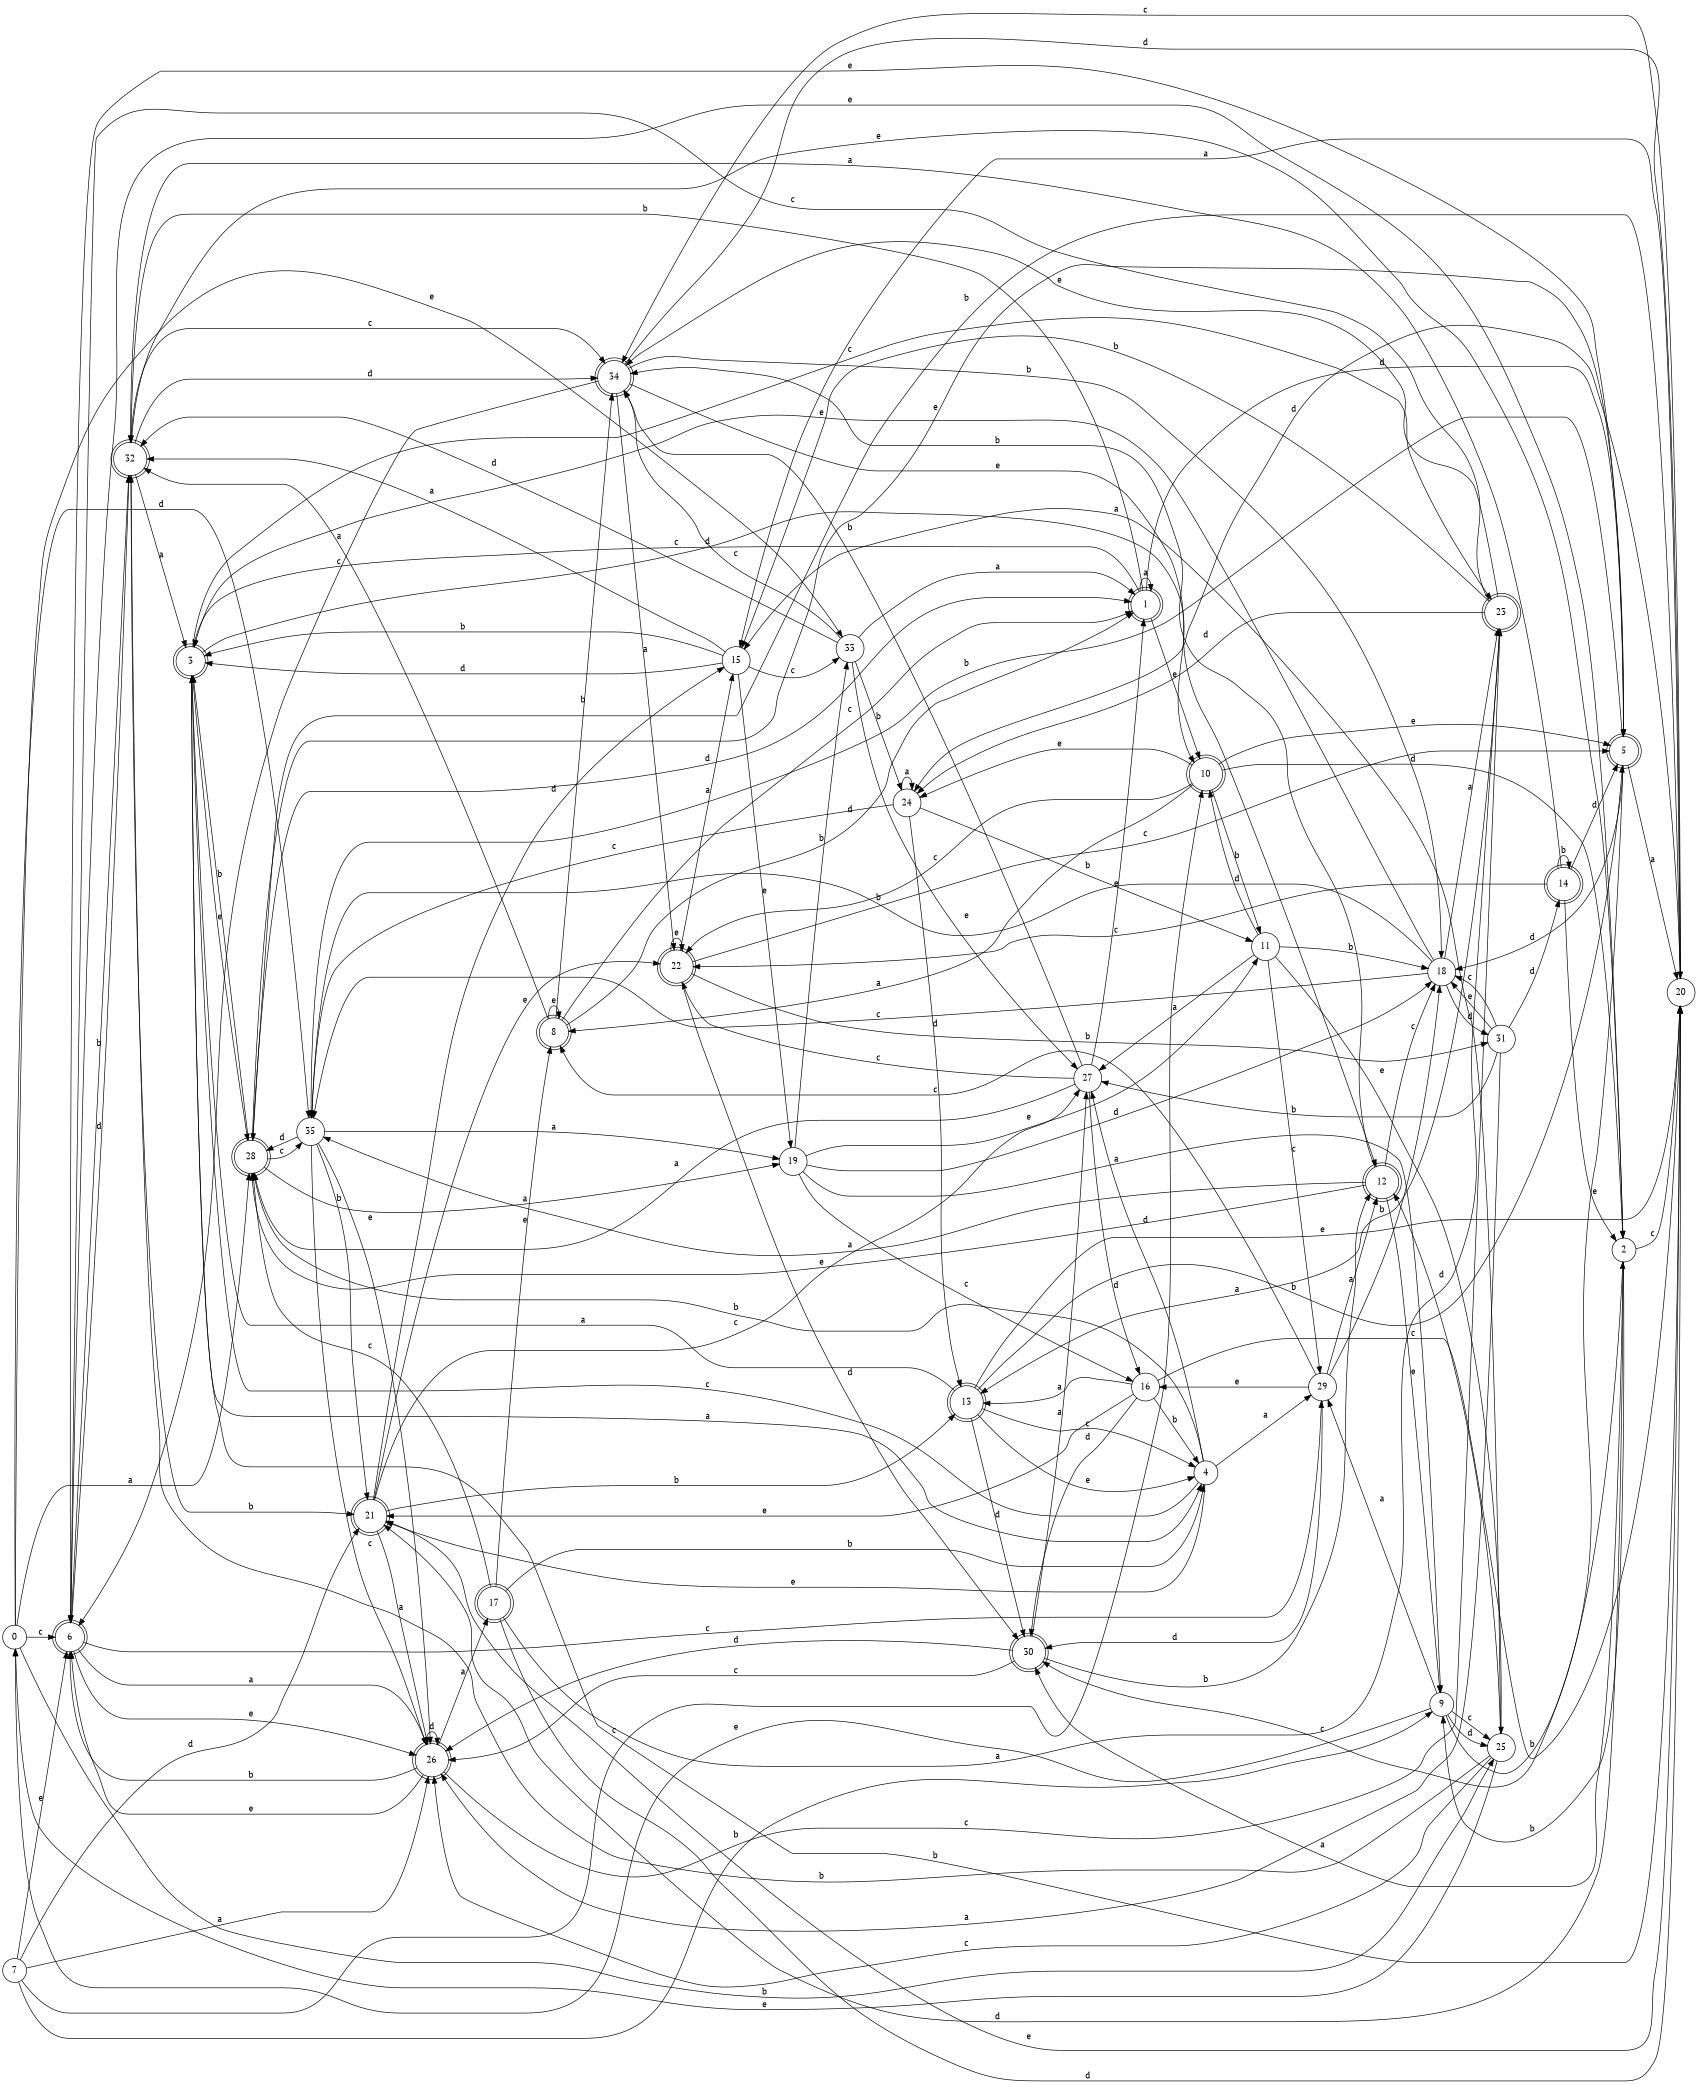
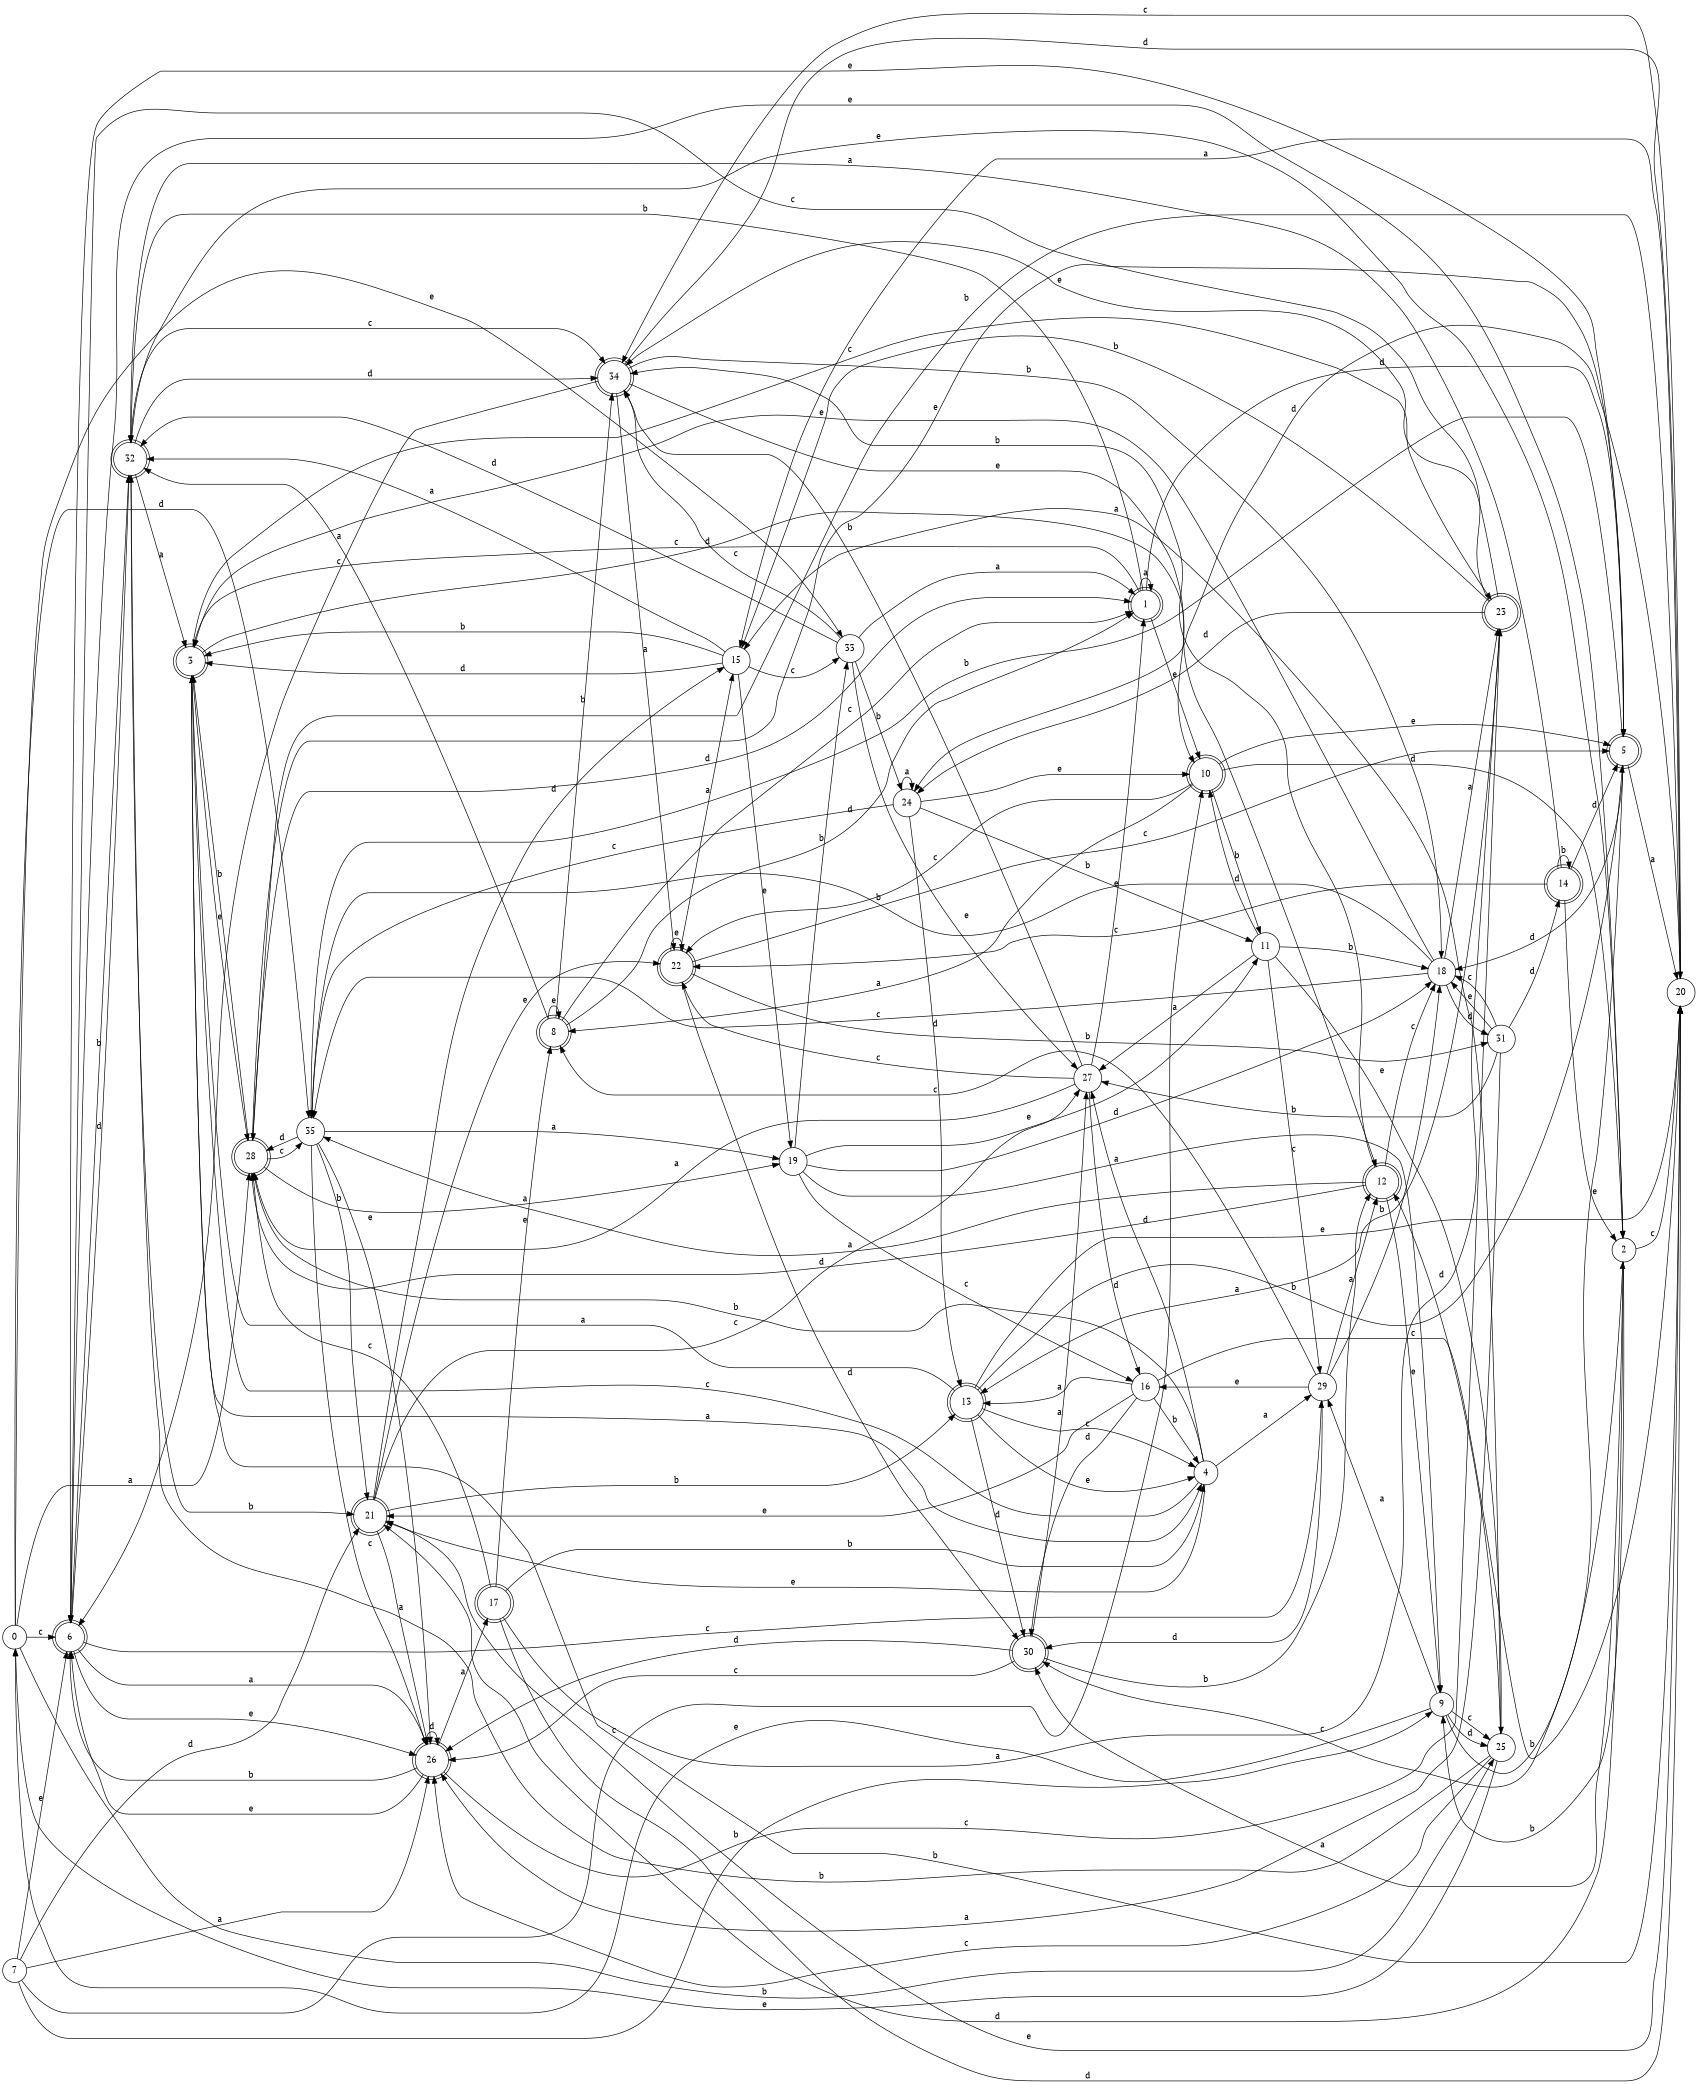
edge "10" -> "24": reversed
edge "12" -> "28": label "e" -> "d"
